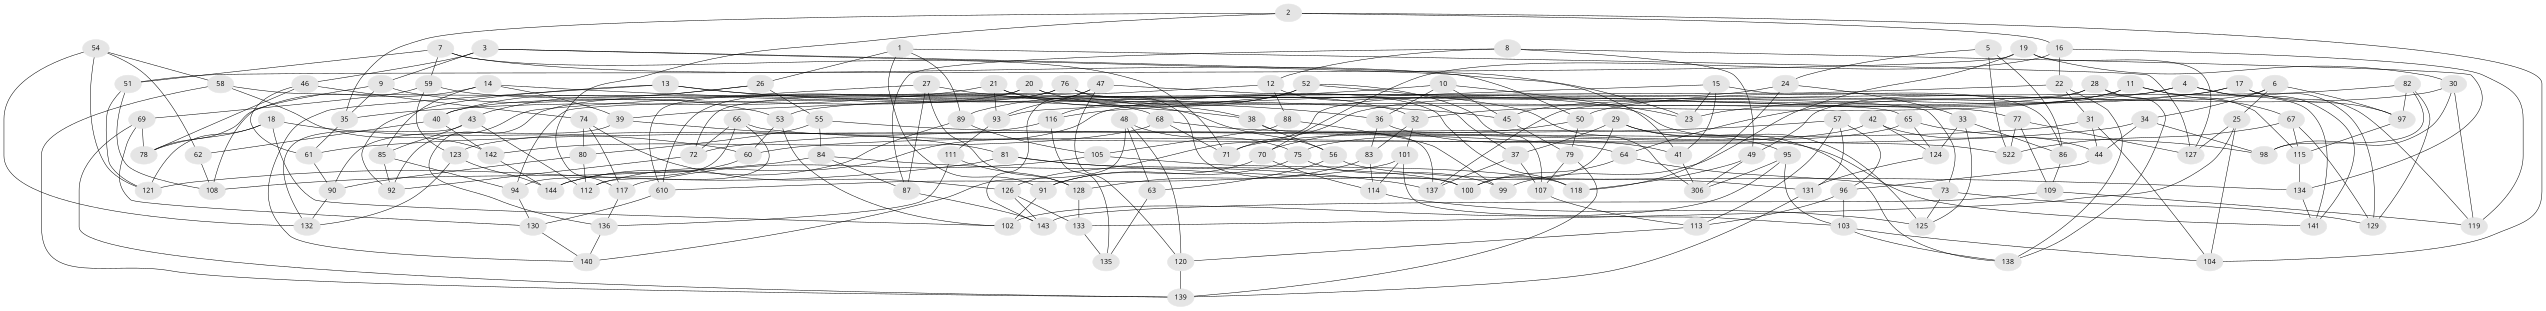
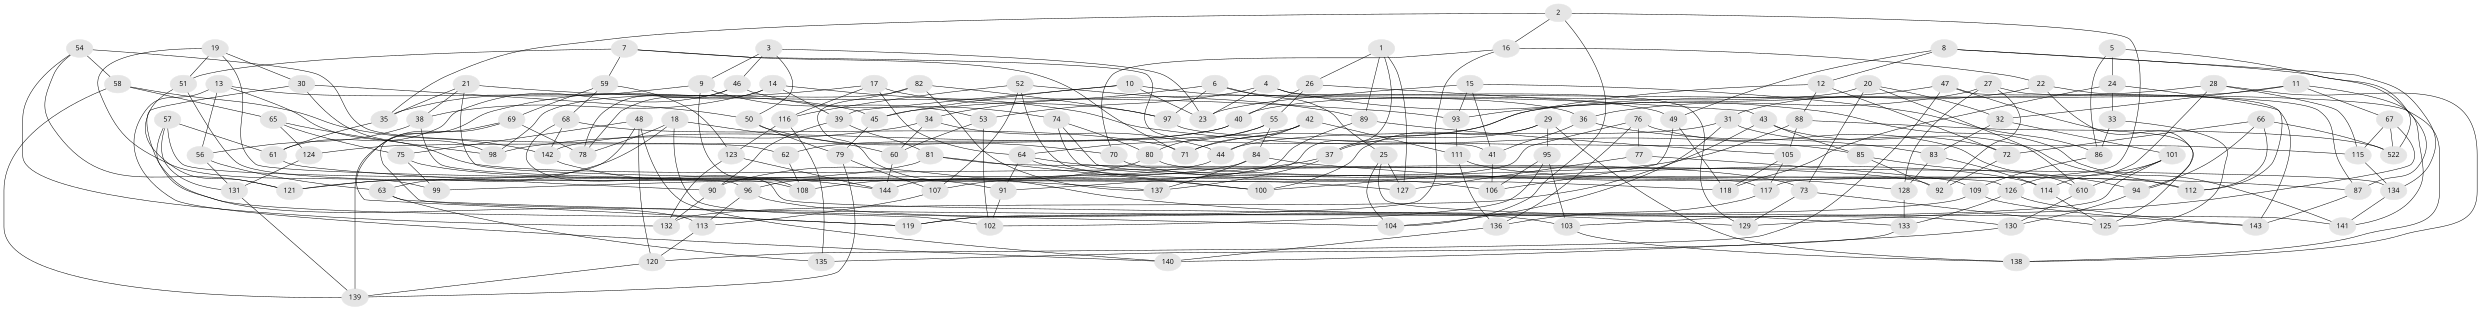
edge "42" -- "111": added
edge "77" -- "522": now "88" -- "522"
edge "33" -- "124": removed
edge "70" -- "91": now "64" -- "91"
node "306": label "306" -> "106"
edge "103" -- "104": now "63" -- "104"
